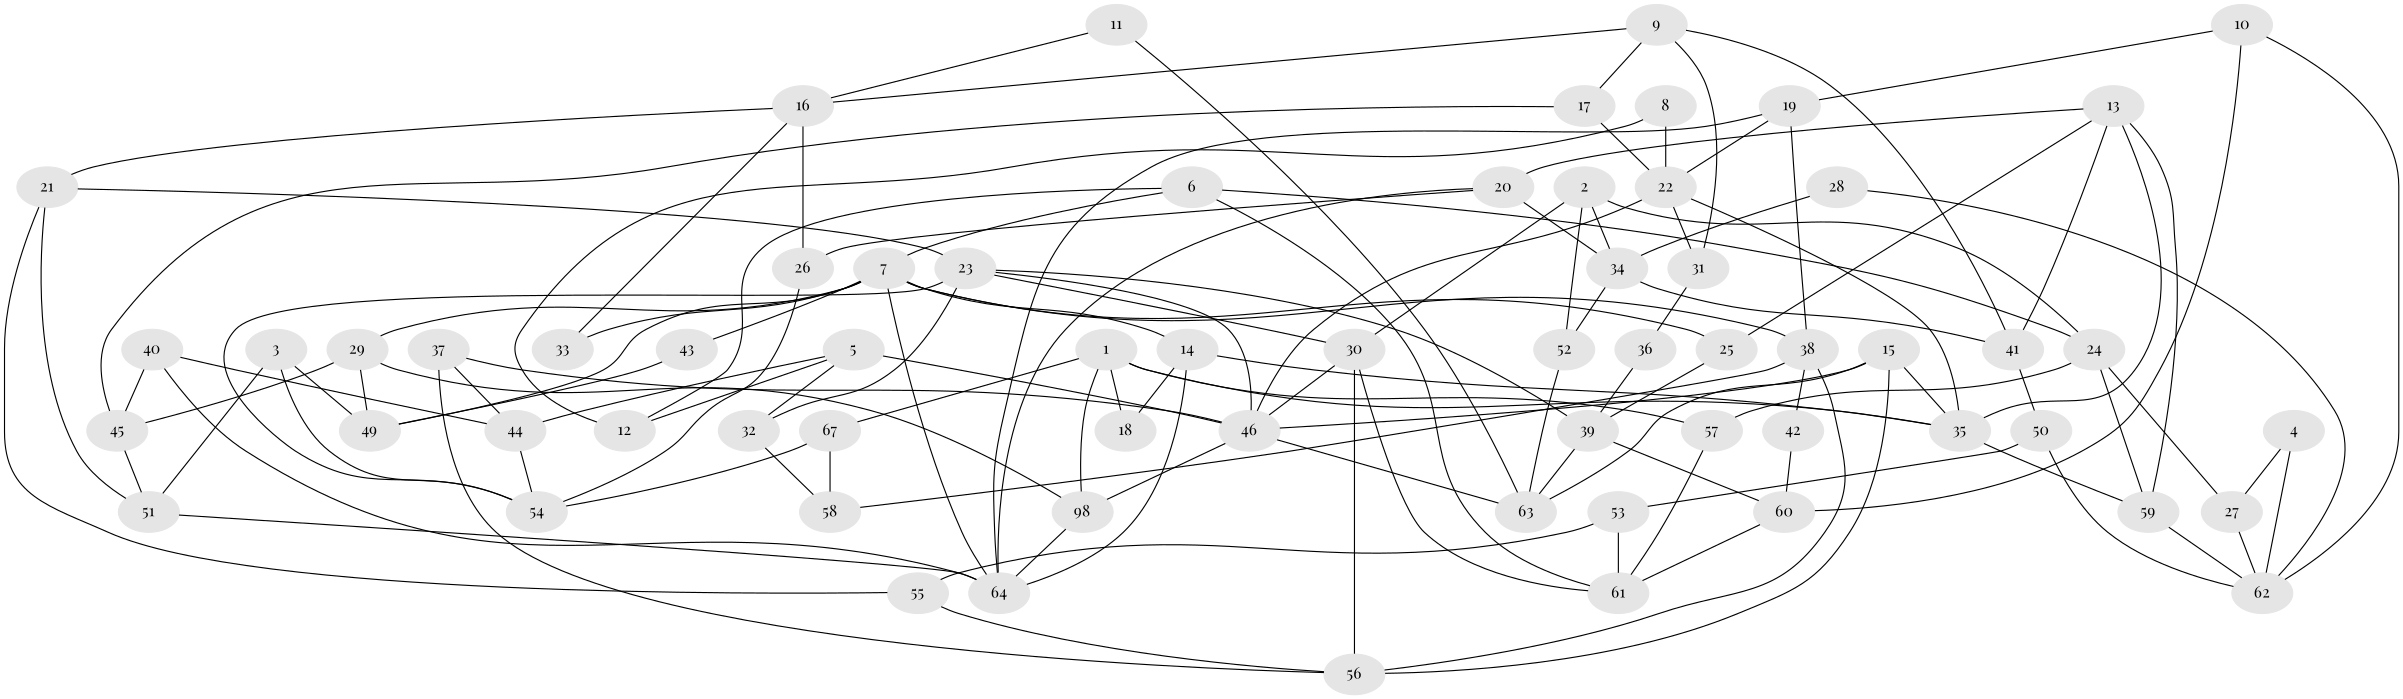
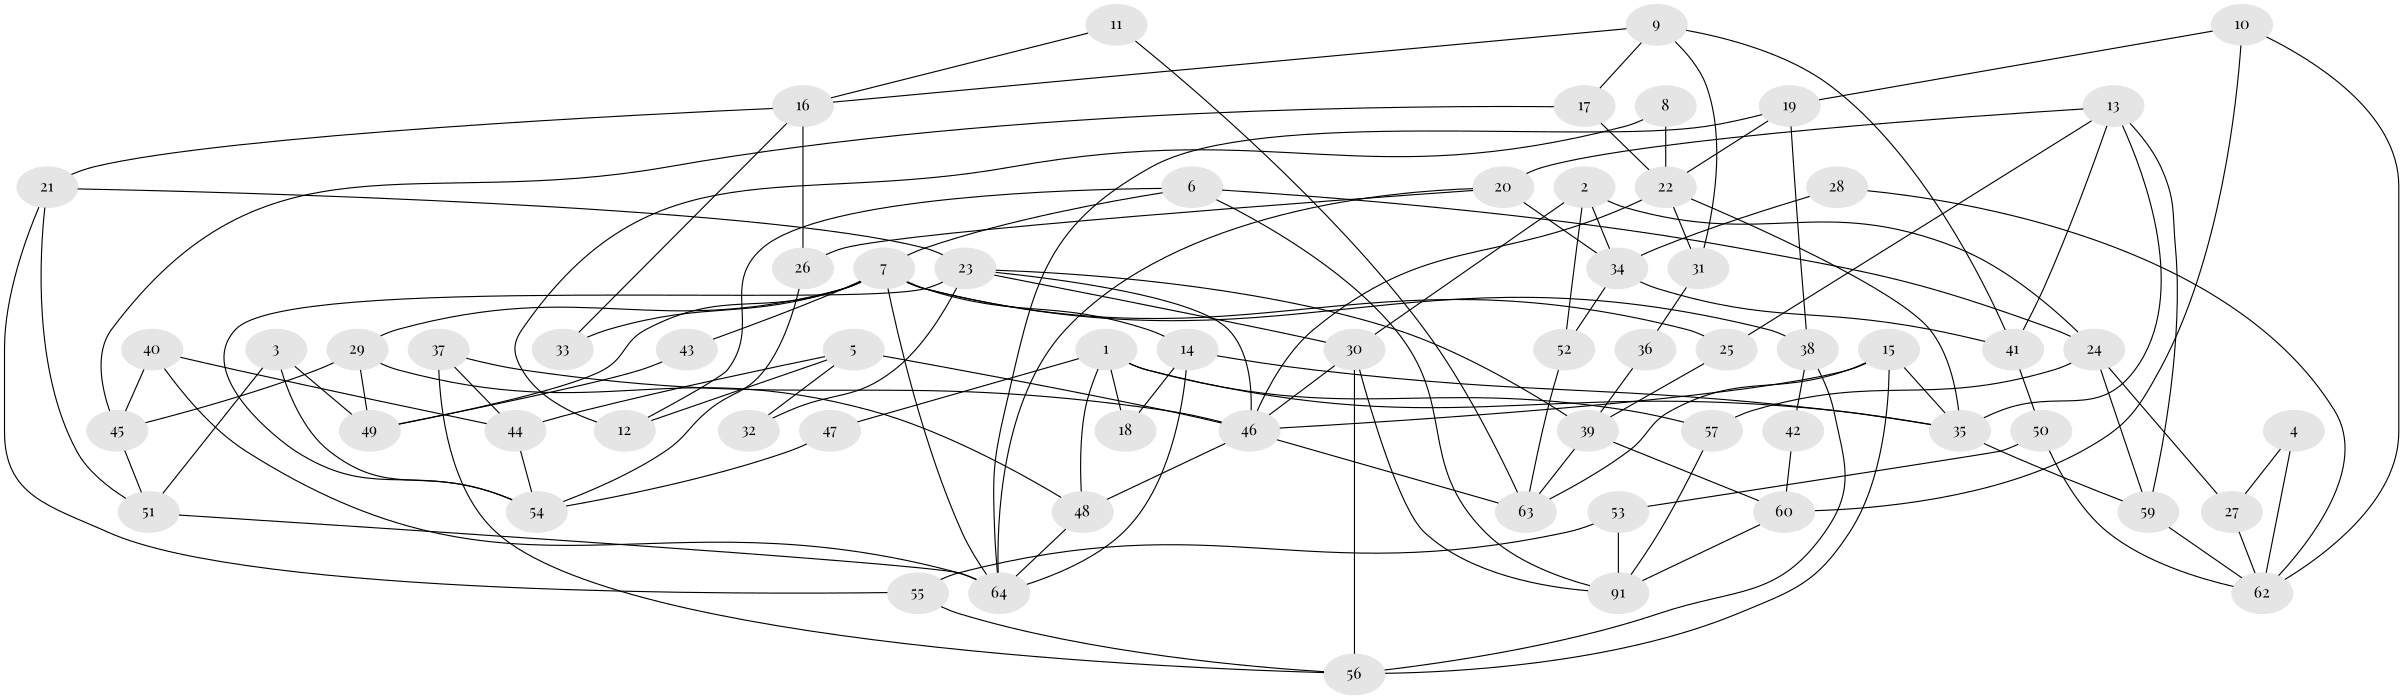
node "67": label "67" -> "47"
node "58": removed
node "98": label "98" -> "48"
node "61": label "61" -> "91"
